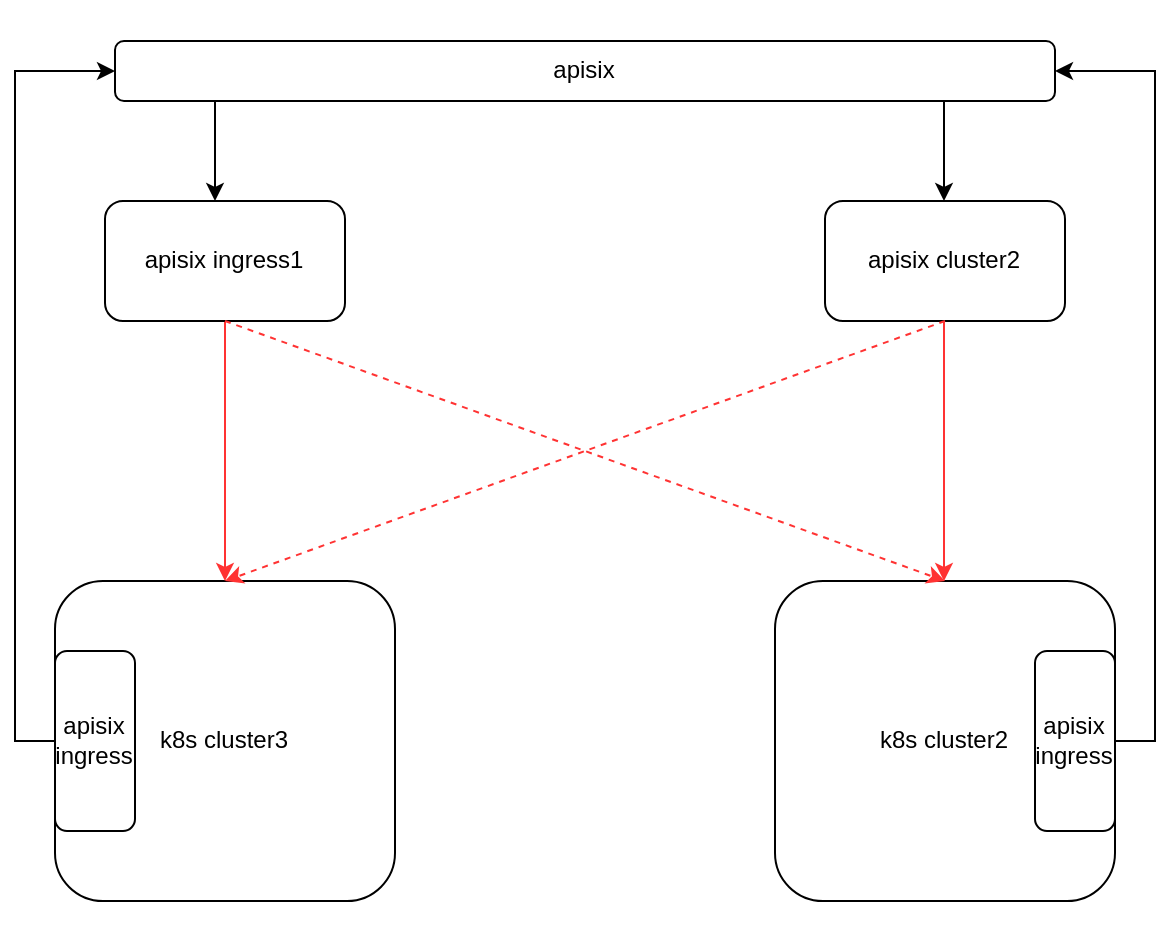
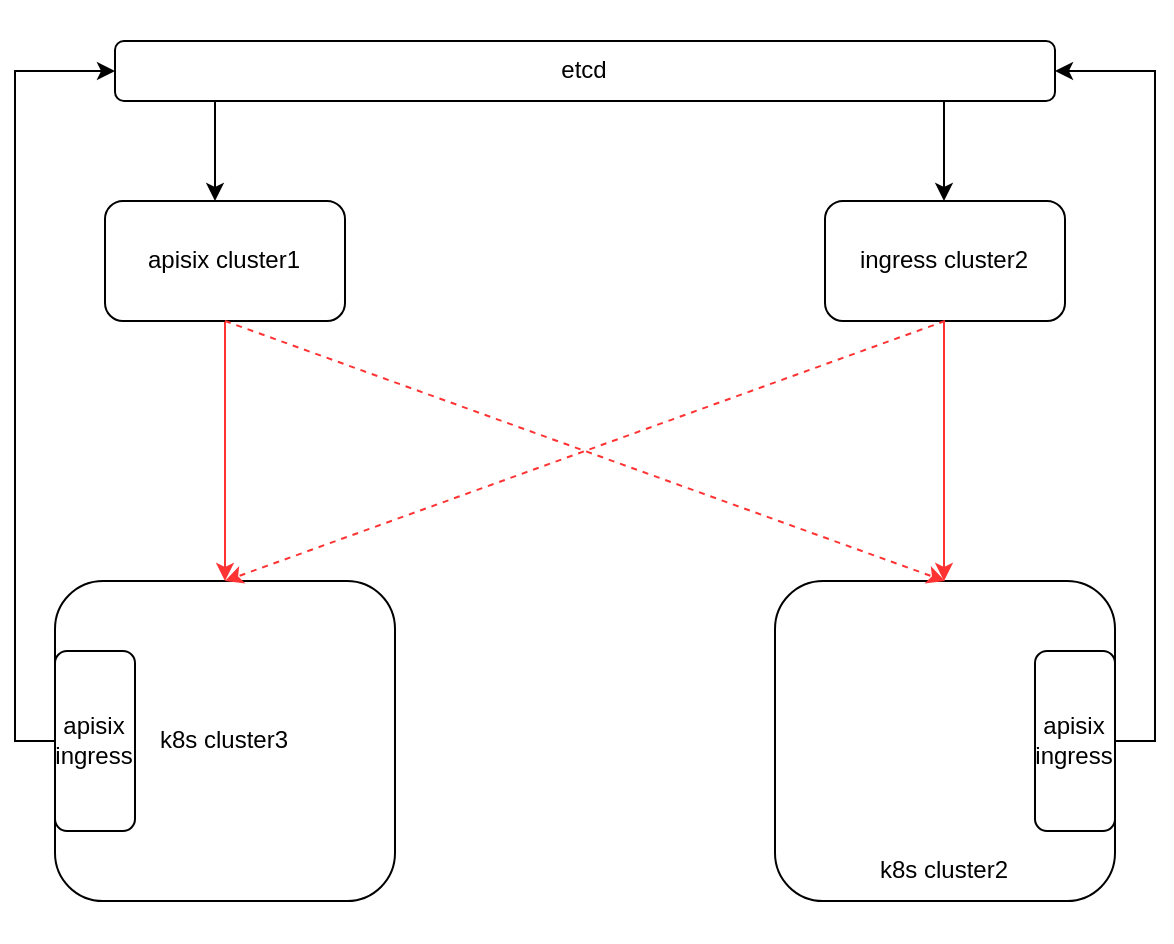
node "apisix": label "apisix" -> "etcd"
node "apisix ingress1": label "apisix ingress1" -> "apisix cluster1"
node "apisix cluster2": label "apisix cluster2" -> "ingress cluster2"
node "k8s cluster2": moved (945, 741) -> (945, 871)
